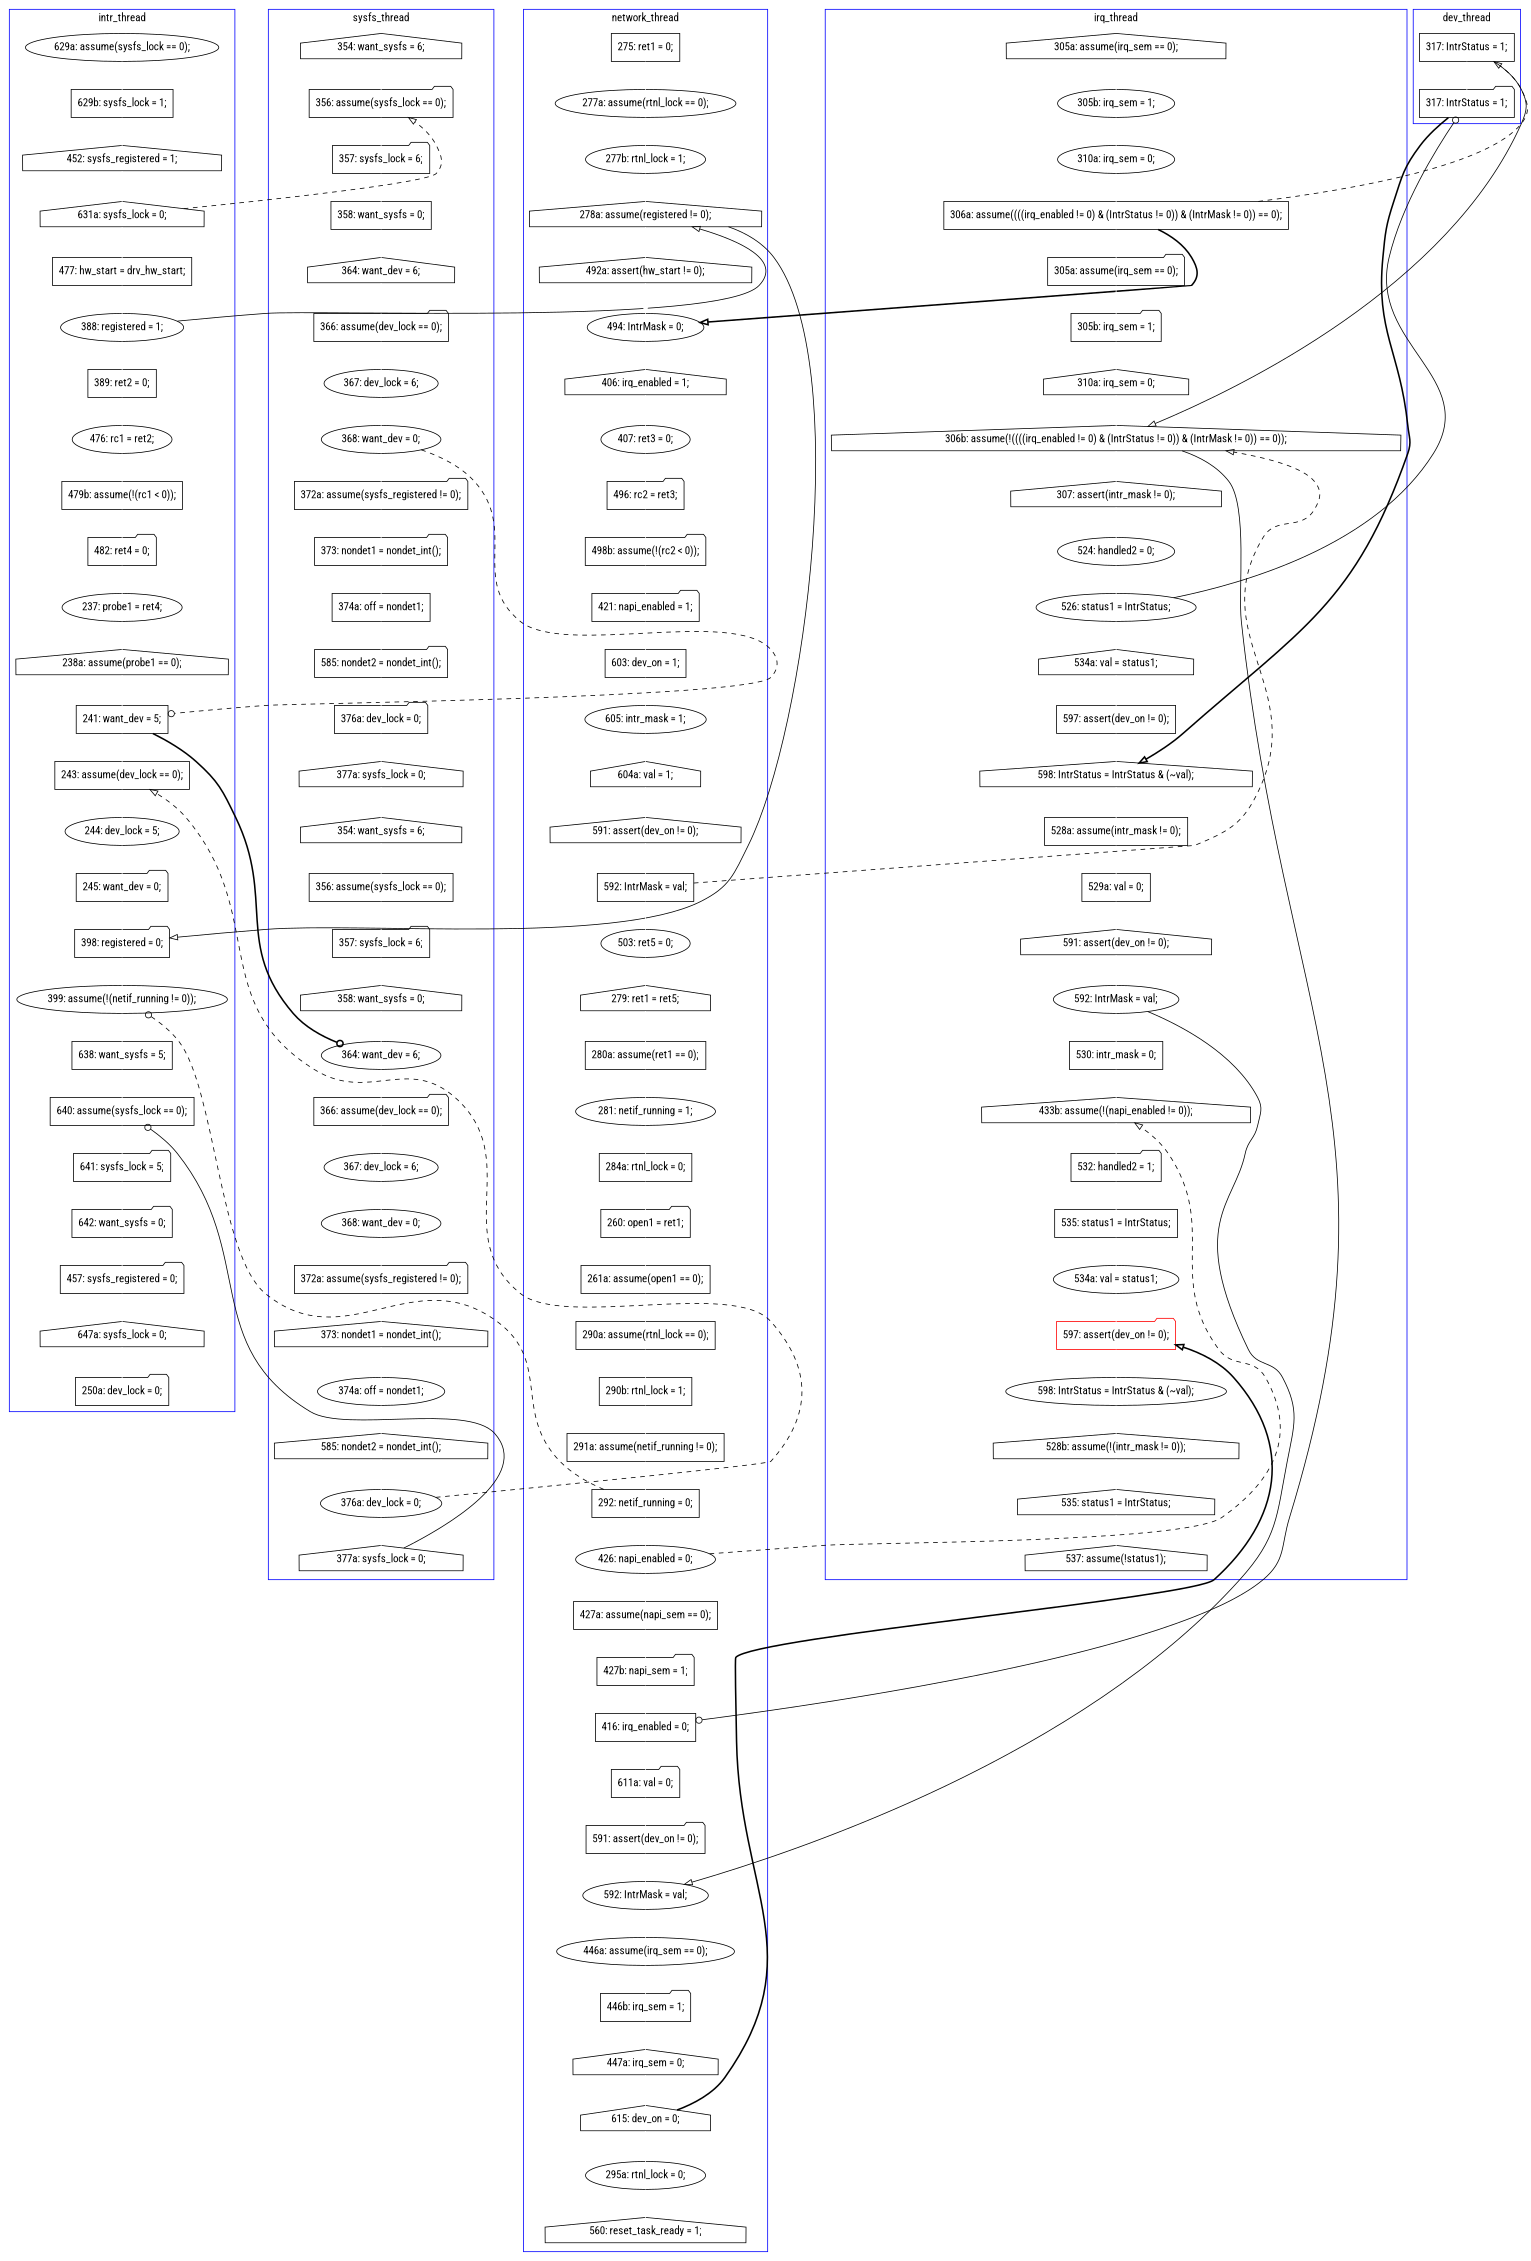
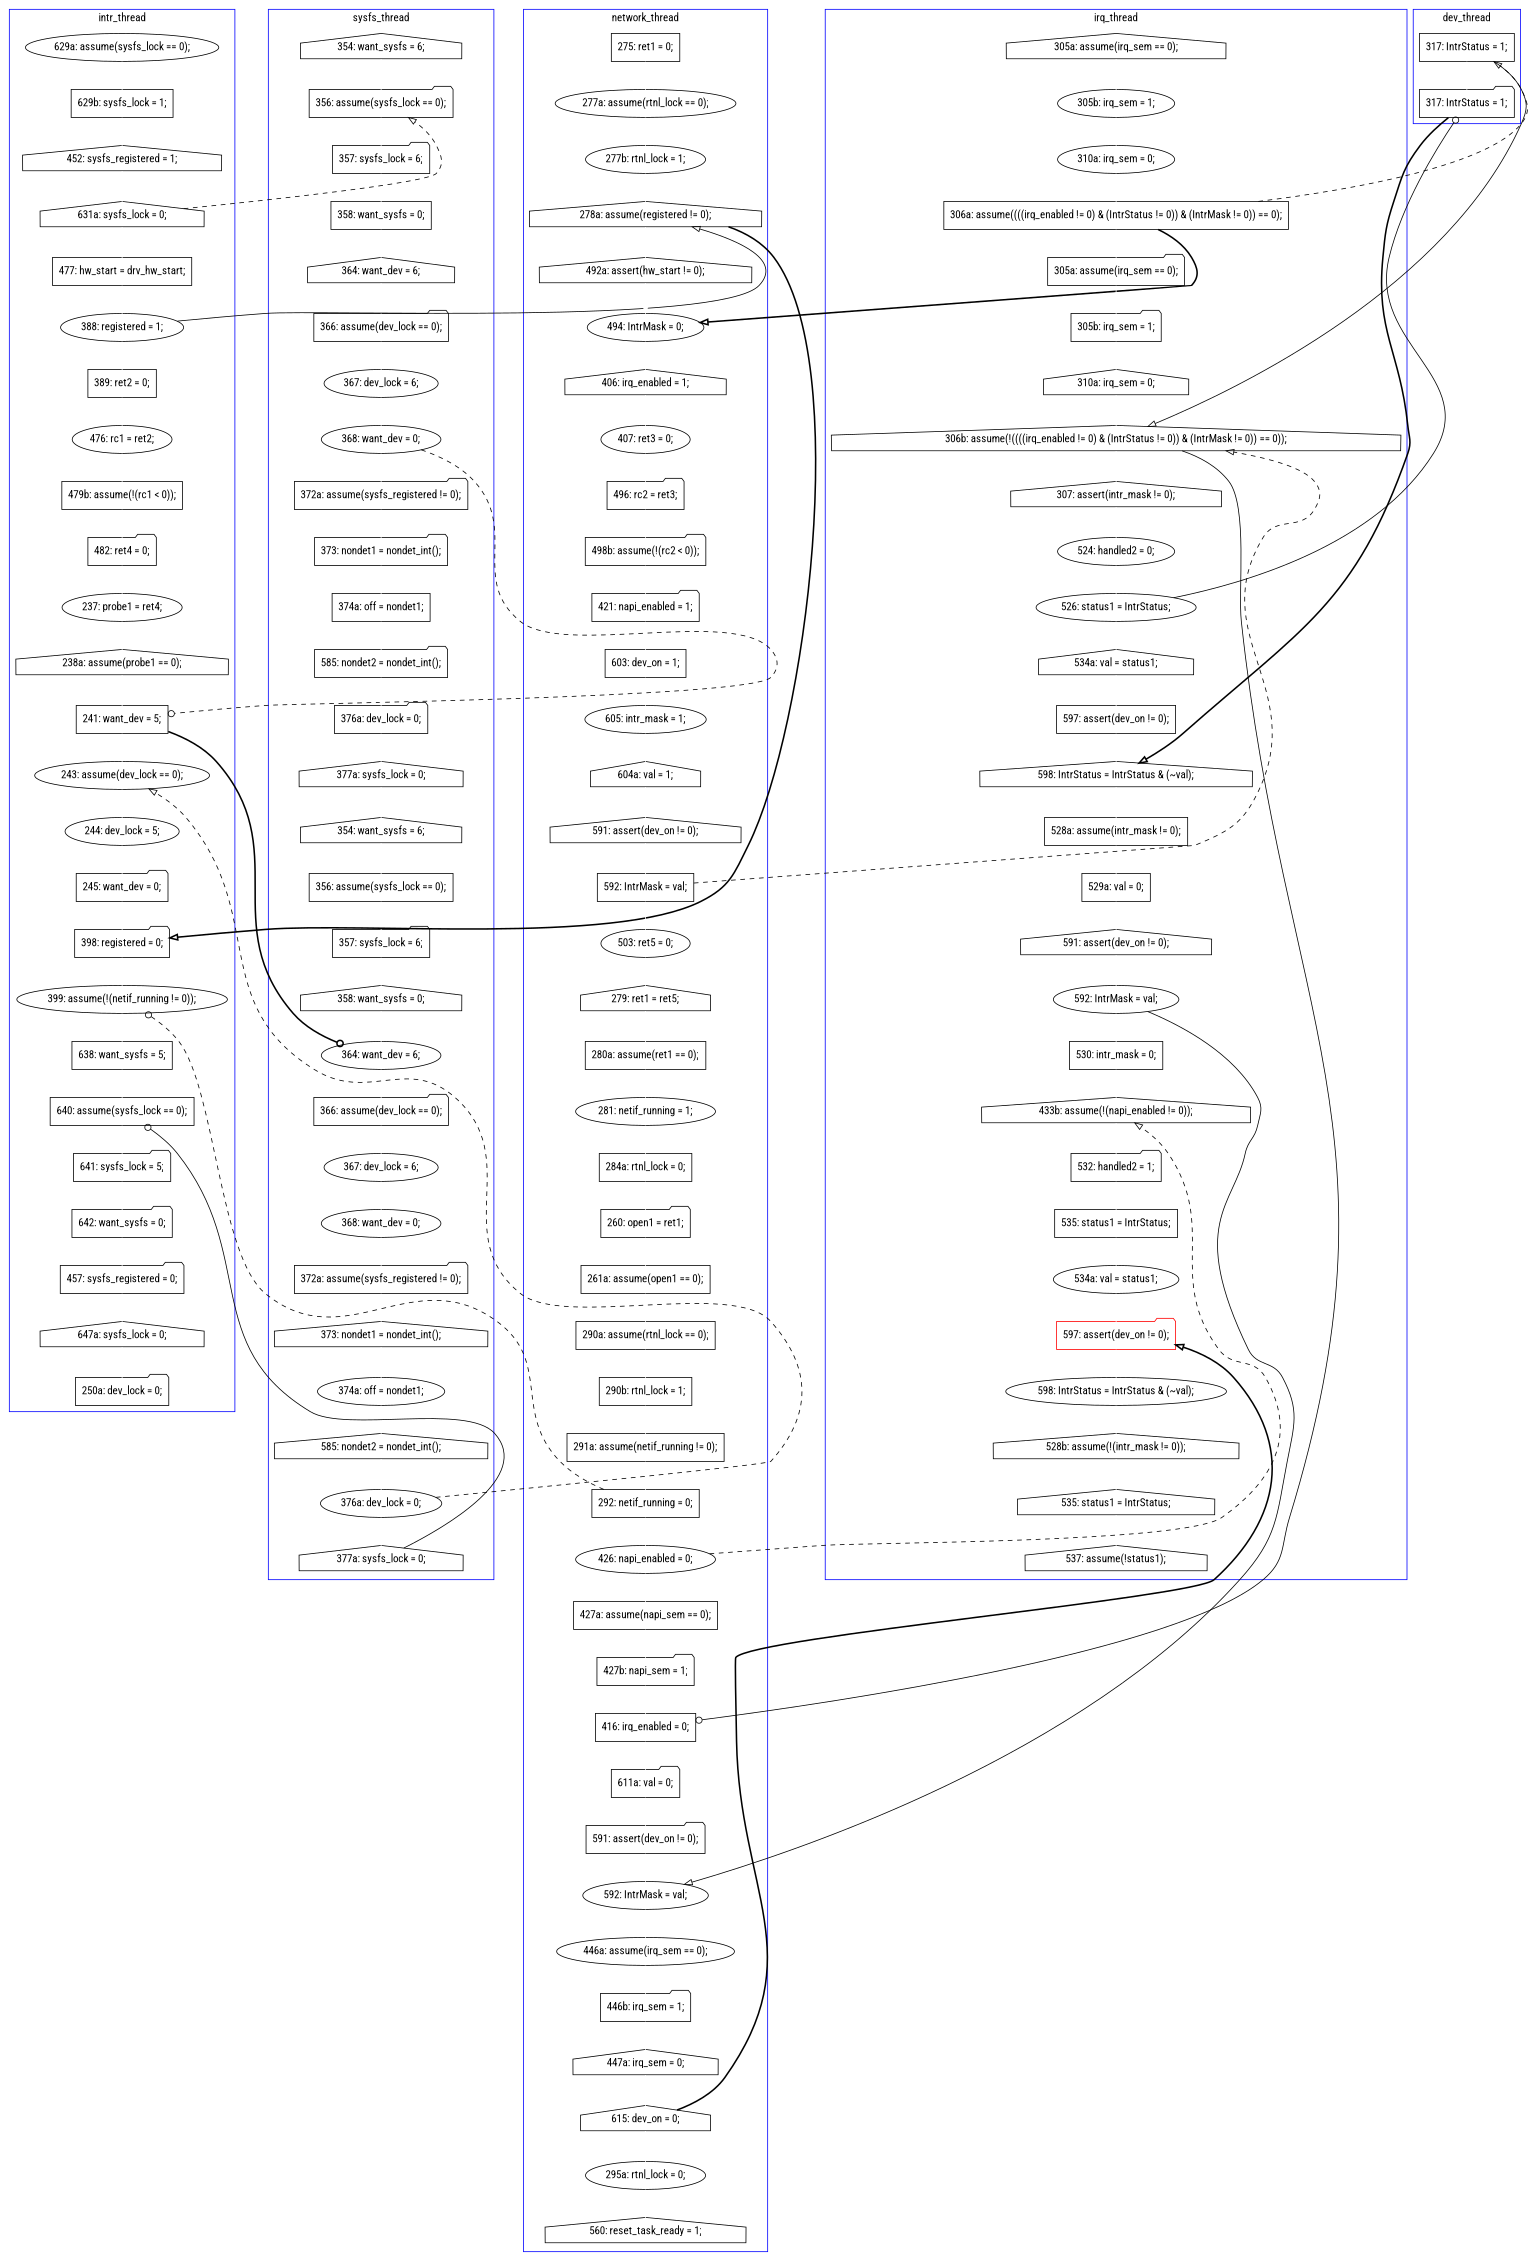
node "243: assume(dev_lock == 0);": shape box -> ellipse
edge "278a: assume(registered != 0);" -> "398: registered = 0;": style solid -> bold
